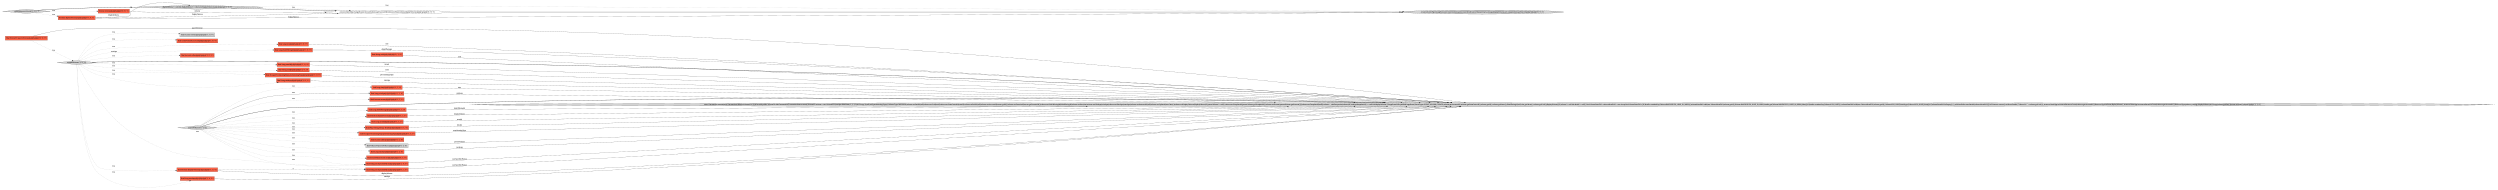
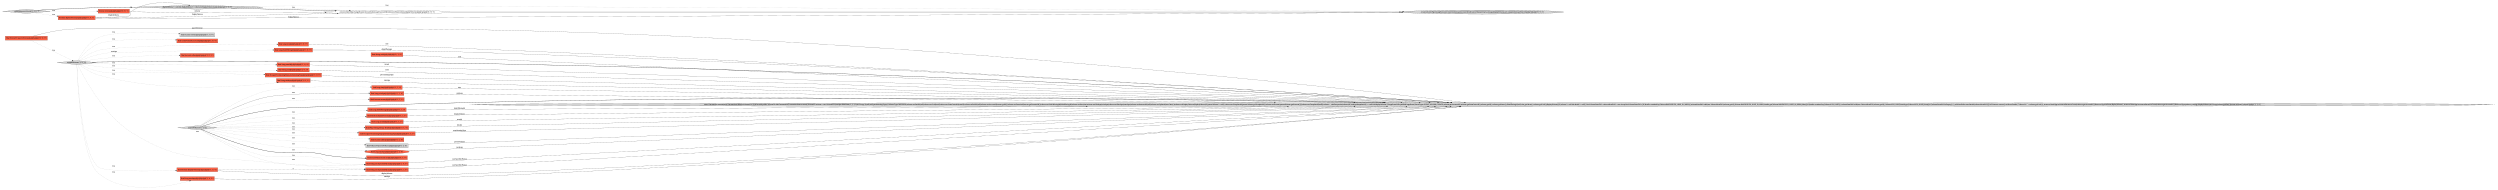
node "final Long maxIops@@@2@@@['0', '1', '0']": shape box -> ellipse
edge "commitVolume['0', '1', '0']" -> "final CreateVolumeCmd cmd@@@2@@@['0', '1', '0']": style dotted -> bold
